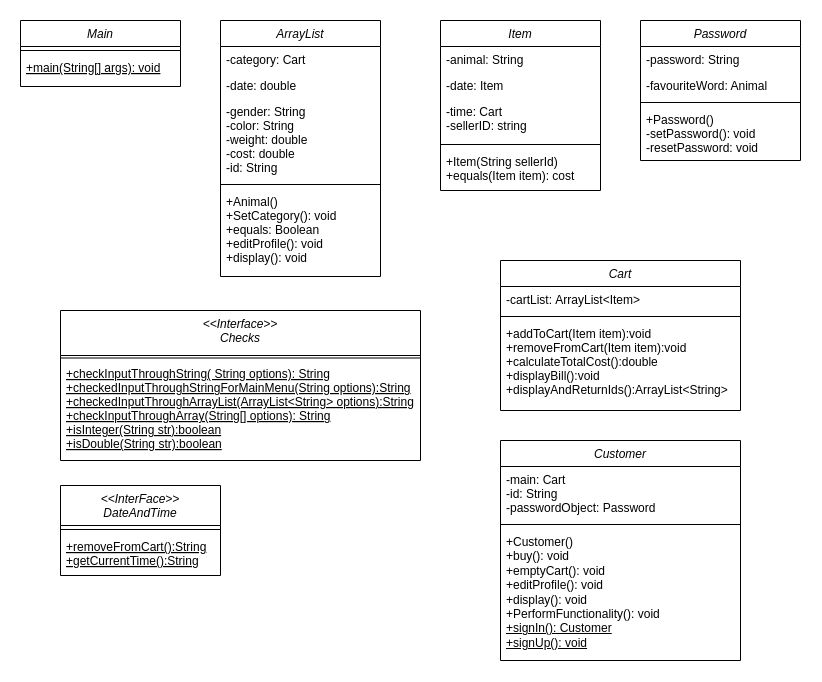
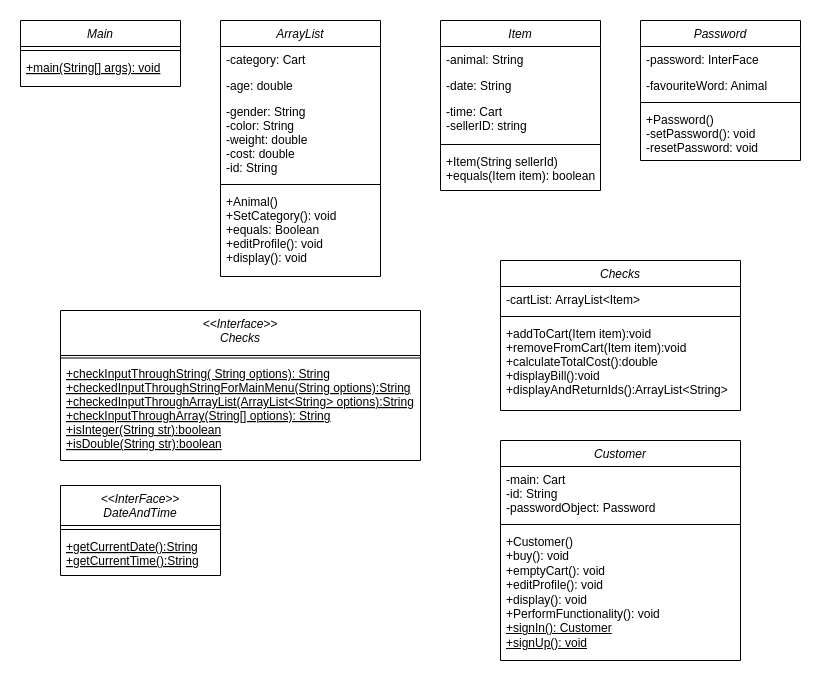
node "-password: String": label "-password: String" -> "-password: InterFace"
node "-date: double": label "-date: double" -> "-age: double"
node "-date: Item": label "-date: Item" -> "-date: String"
node "+Item(String sellerId) +equals(Item item): cost": label "+Item(String sellerId) +equals(Item item): cost" -> "+Item(String sellerId) +equals(Item item): boolean"
node "Cart": label "Cart" -> "Checks"
node "+removeFromCart():String +getCurrentTime():String": label "+removeFromCart():String +getCurrentTime():String" -> "+getCurrentDate():String +getCurrentTime():String"
